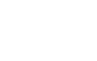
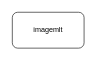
node "imagemlt": added
